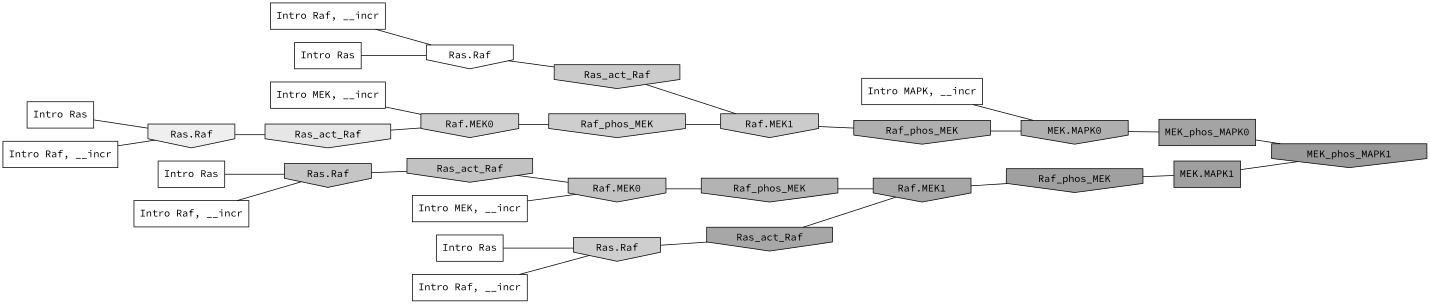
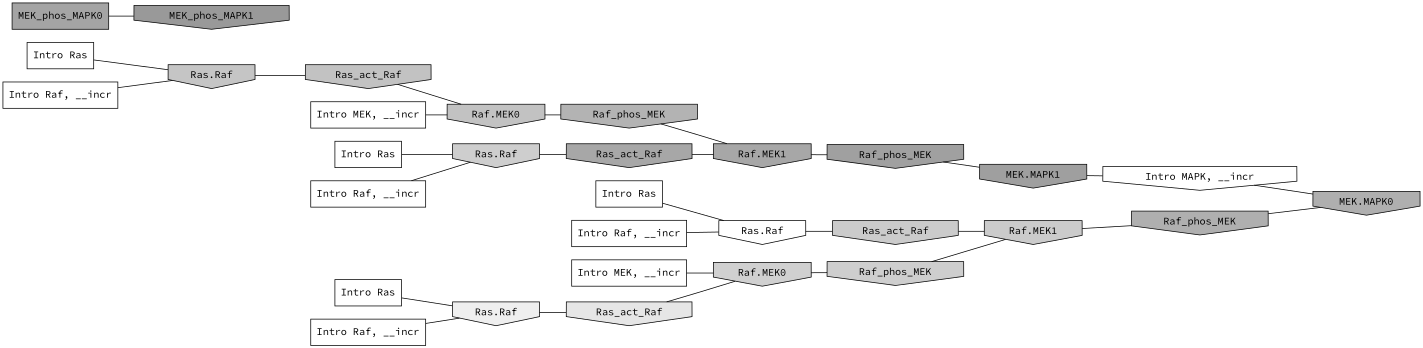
node "Intro MAPK, __incr": shape box -> invhouse
edge "MEK.MAPK0" -- "MEK_phos_MAPK0": removed
edge "MEK_phos_MAPK1" -- "MEK.MAPK1": now "Intro MAPK, __incr" -- "MEK.MAPK1"
node "MEK.MAPK1": shape box -> invhouse
